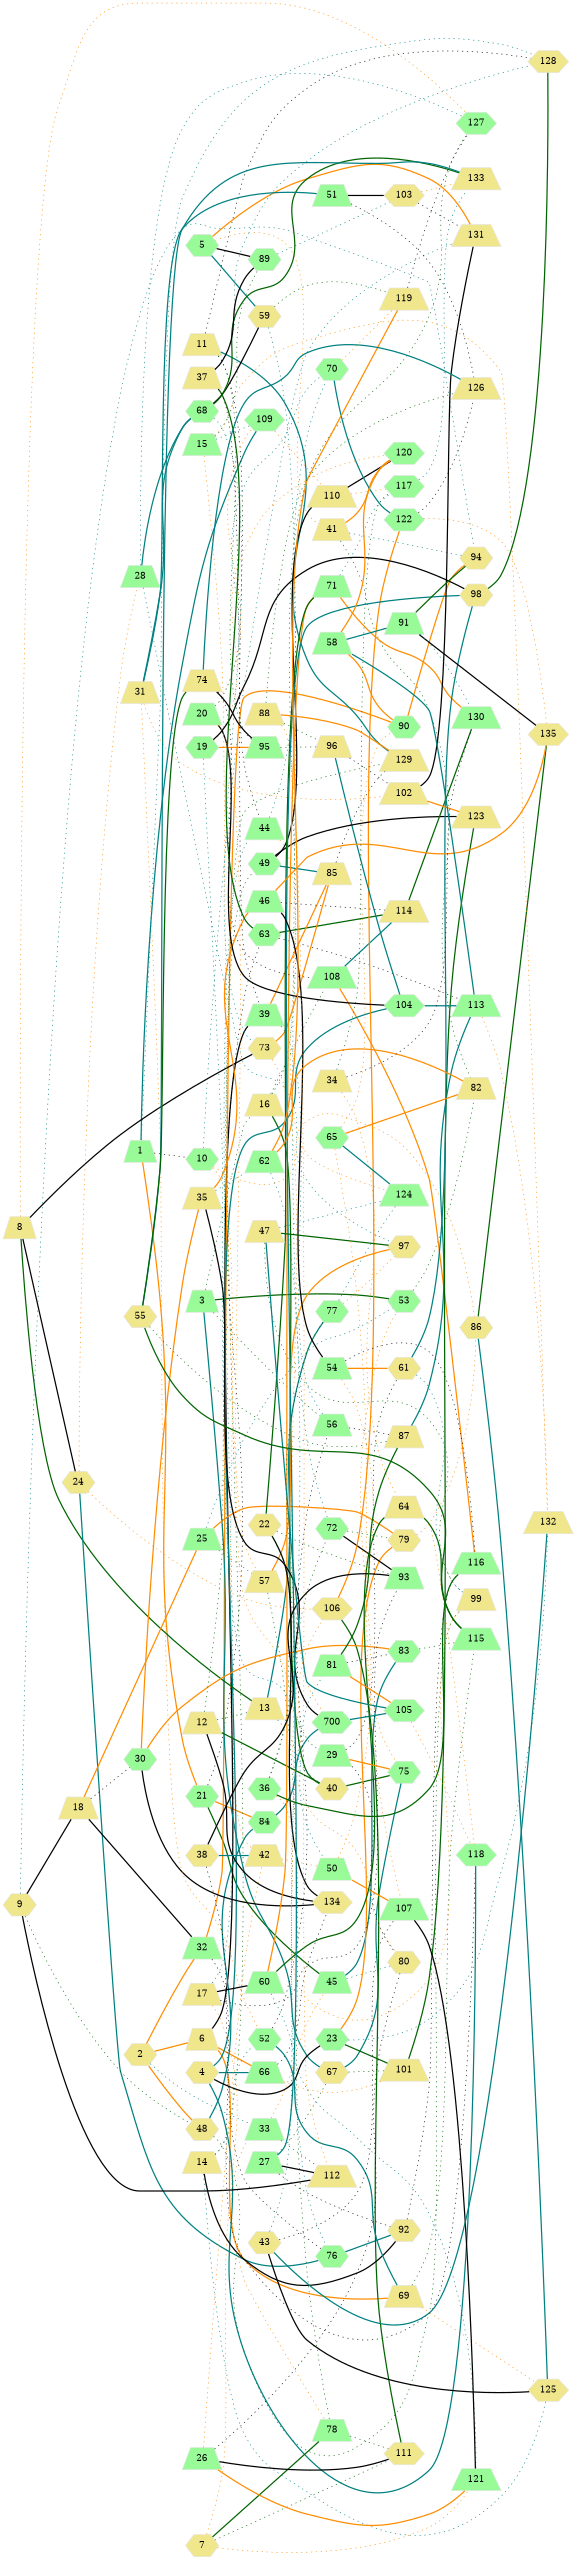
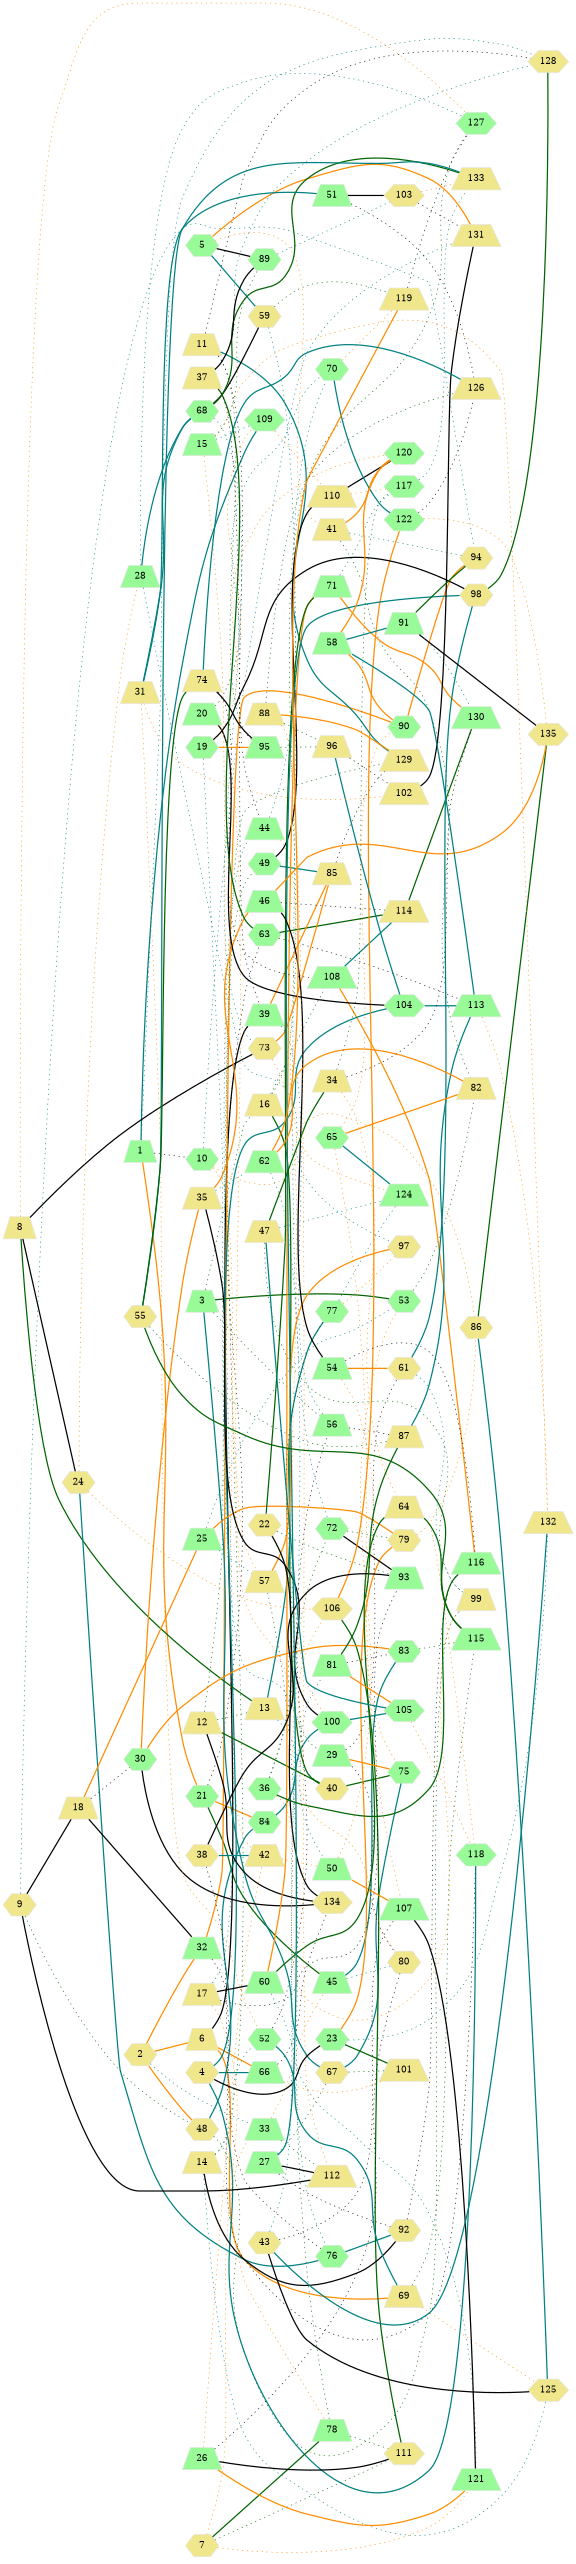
node "123": removed
edge "47" -- "97": now "47" -- "34"
node "700": label "700" -> "100"
